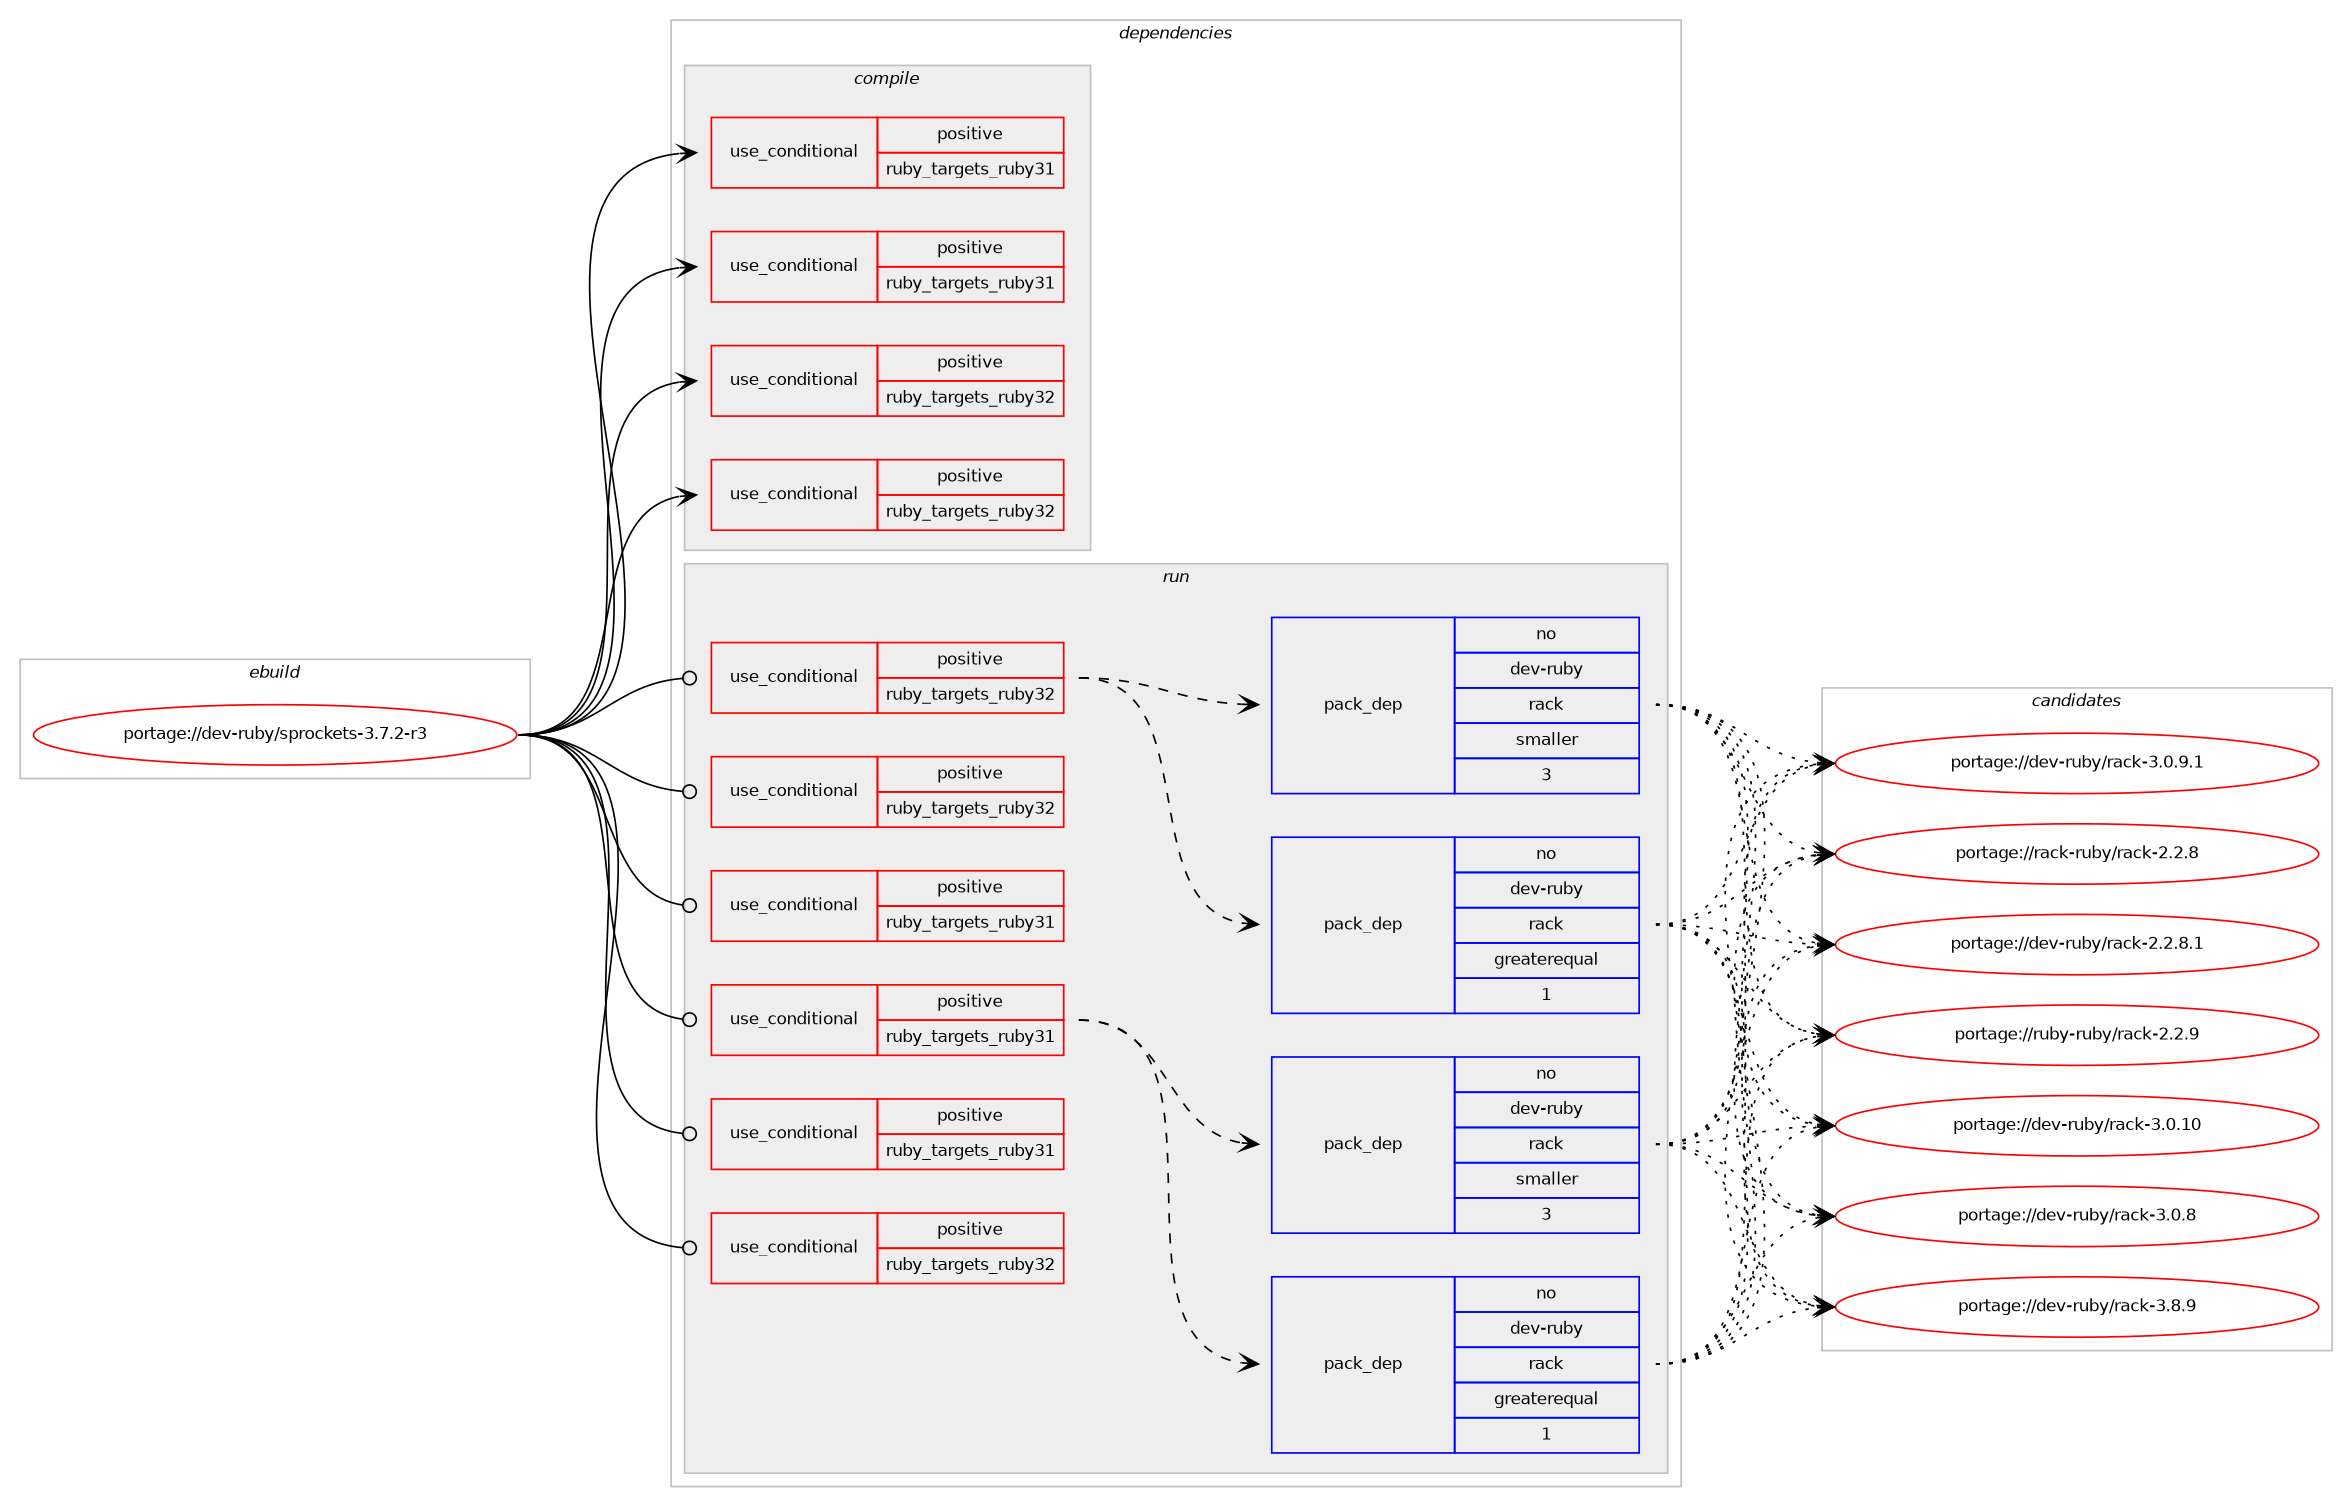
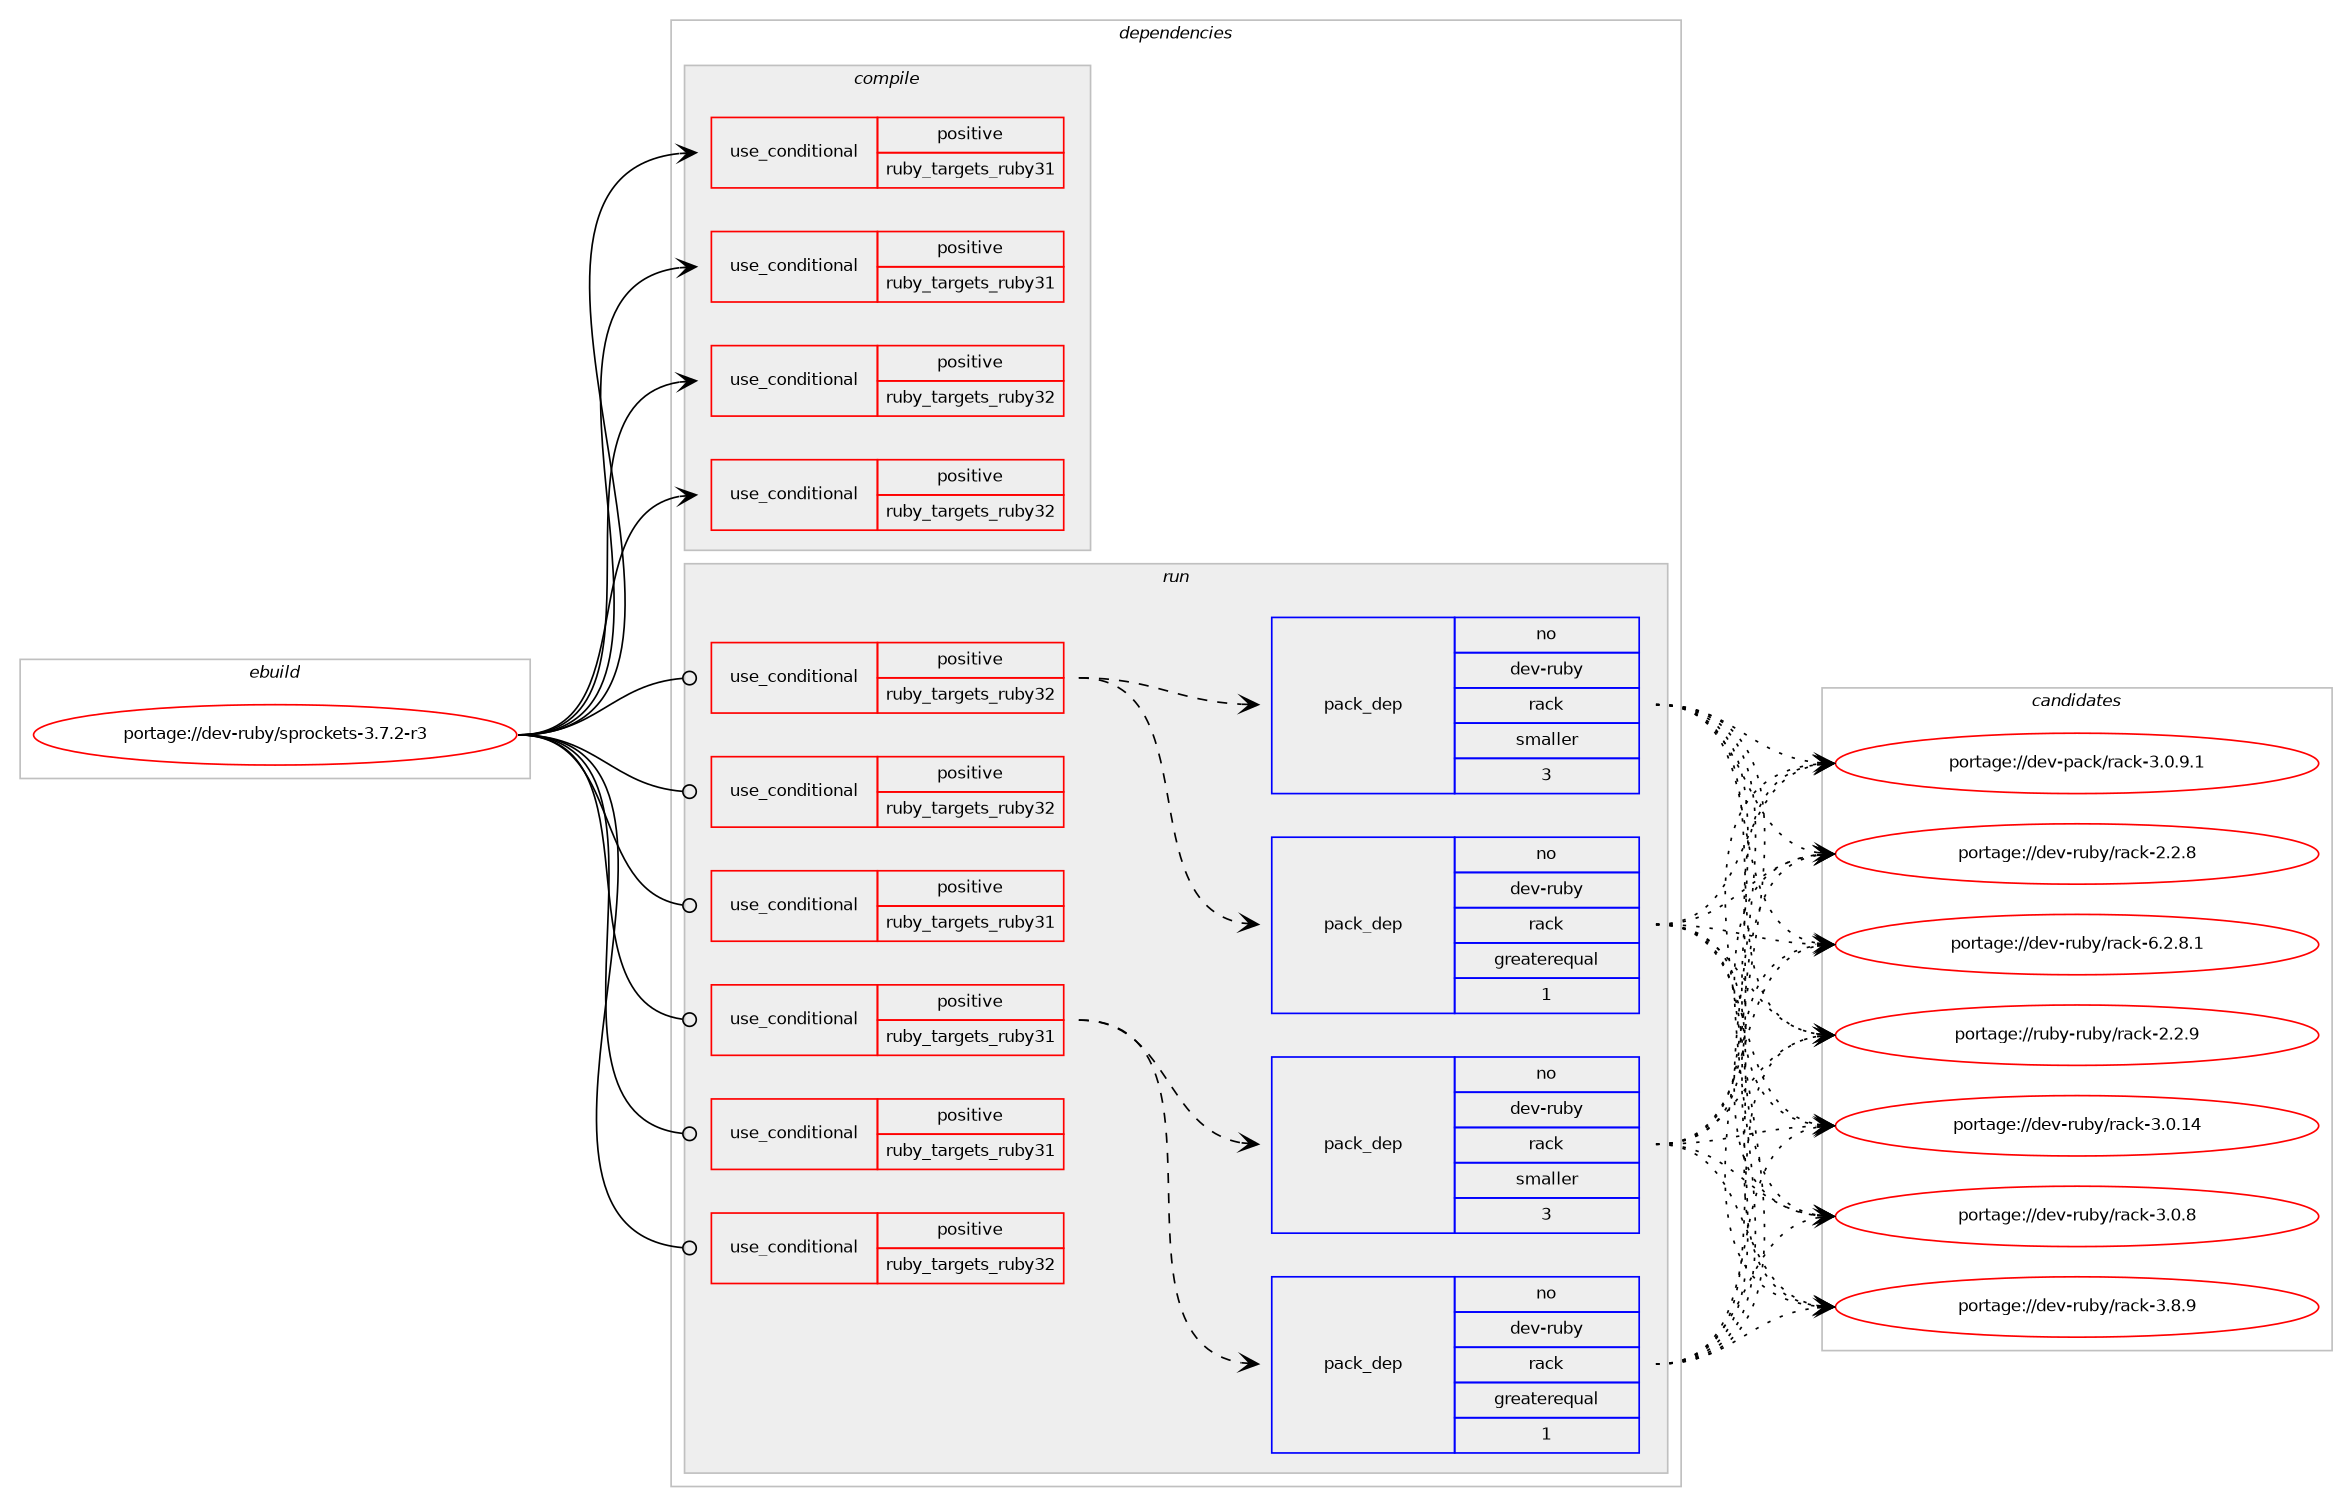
node "portage://dev-ruby/rack-3.0.9.1": label "portage://dev-ruby/rack-3.0.9.1" -> "portage://dev-pack/rack-3.0.9.1"
node "portage://rack-ruby/rack-2.2.8": label "portage://rack-ruby/rack-2.2.8" -> "portage://dev-ruby/rack-2.2.8"
node "portage://dev-ruby/rack-2.2.8.1": label "portage://dev-ruby/rack-2.2.8.1" -> "portage://dev-ruby/rack-6.2.8.1"
node "portage://dev-ruby/rack-3.0.10": label "portage://dev-ruby/rack-3.0.10" -> "portage://dev-ruby/rack-3.0.14"
